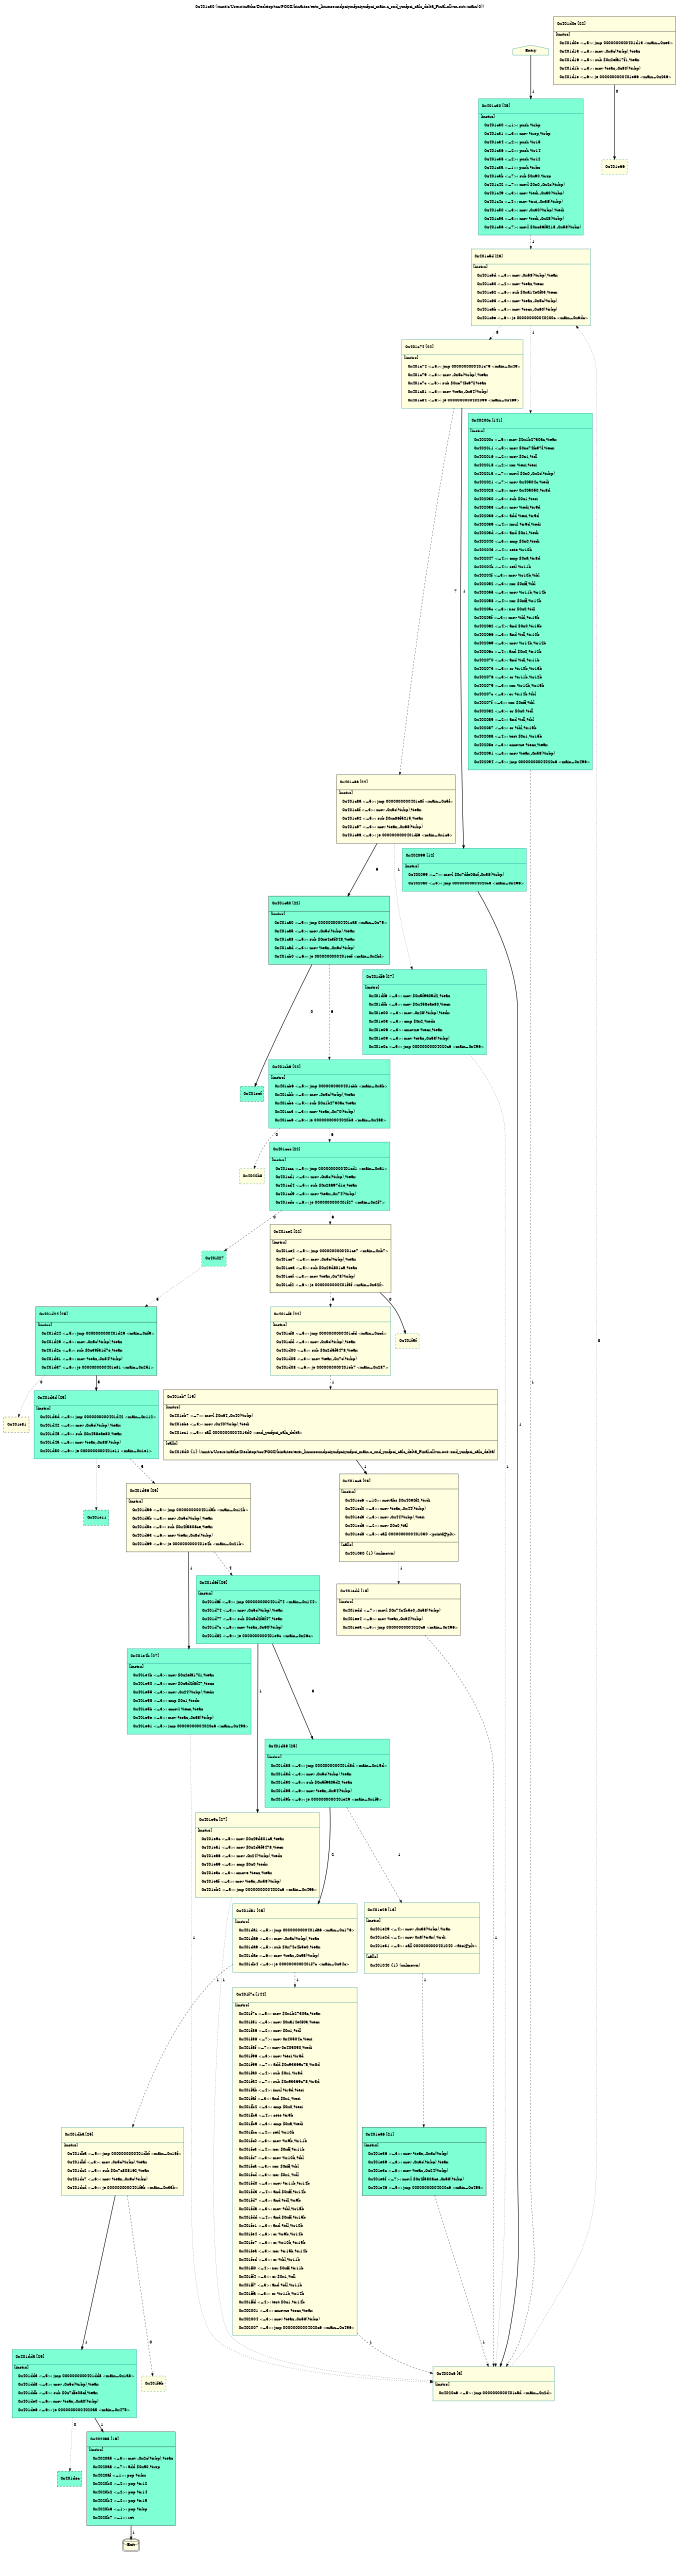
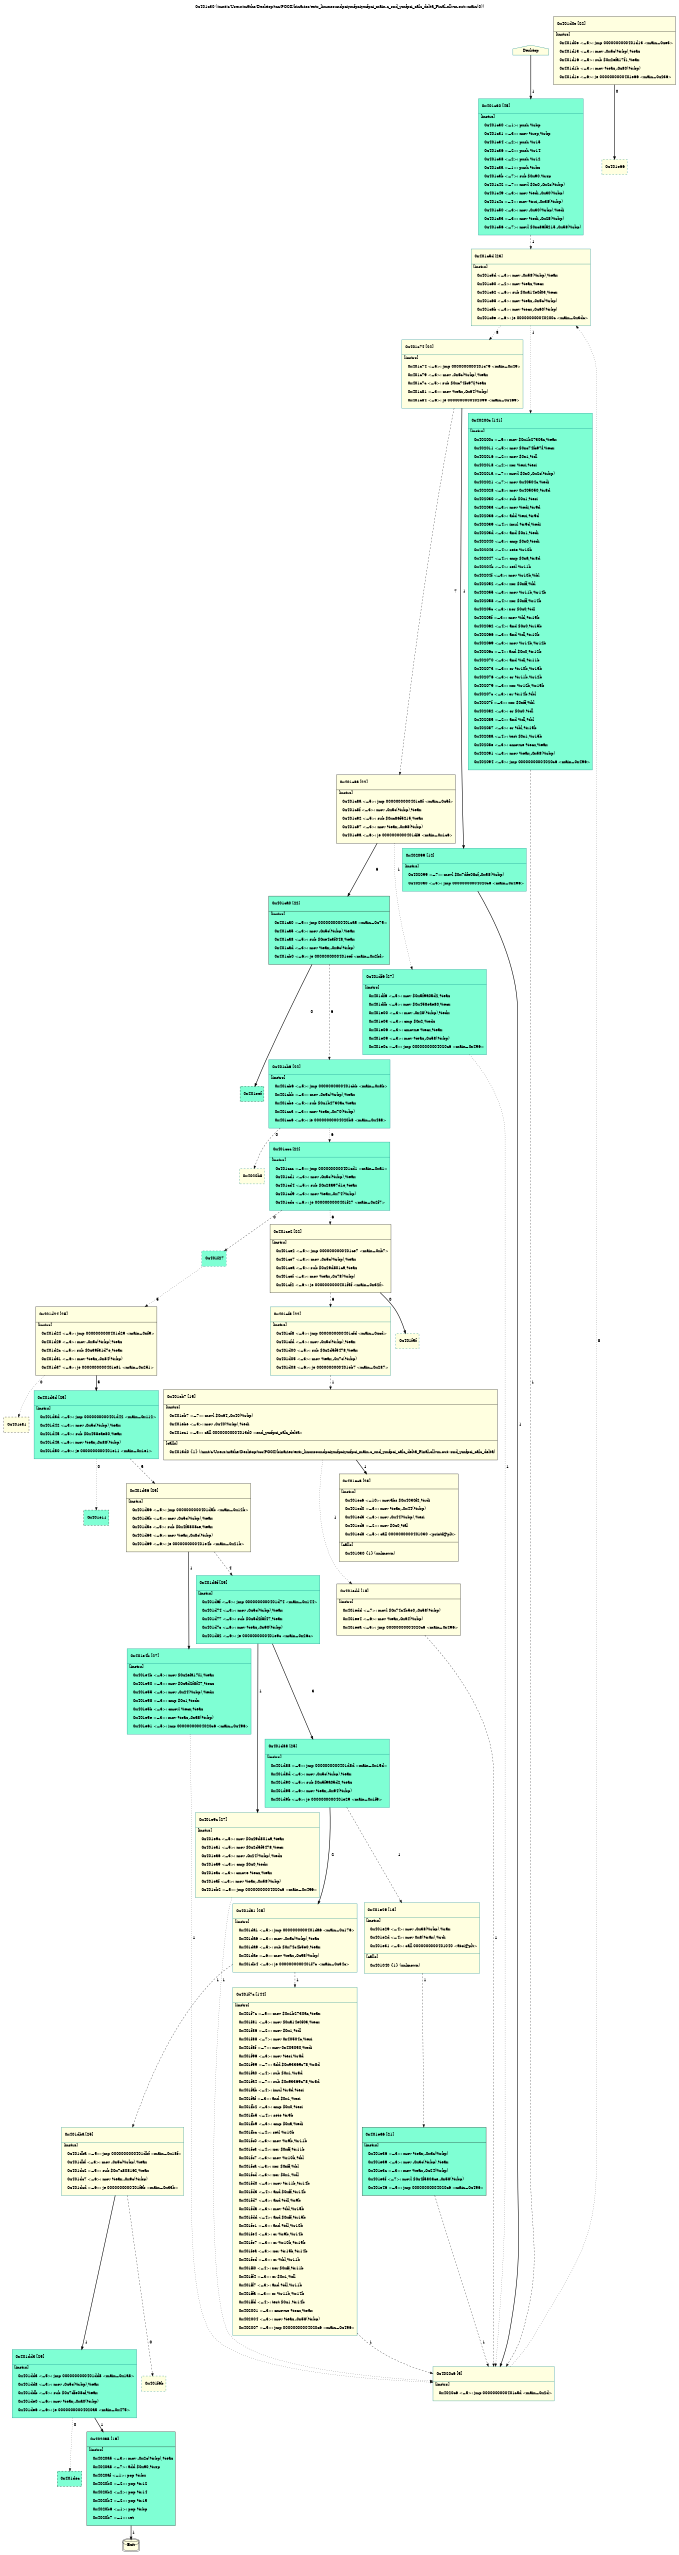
node "Entry": label "Entry" -> "Desktop"
node "0x401d24 [25]": fillcolor aquamarine -> lightyellow
edge "0x401ec6 [23]" -> "0x401edd [18]": now "0x401eb7 [15]" -> "0x401edd [18]"
